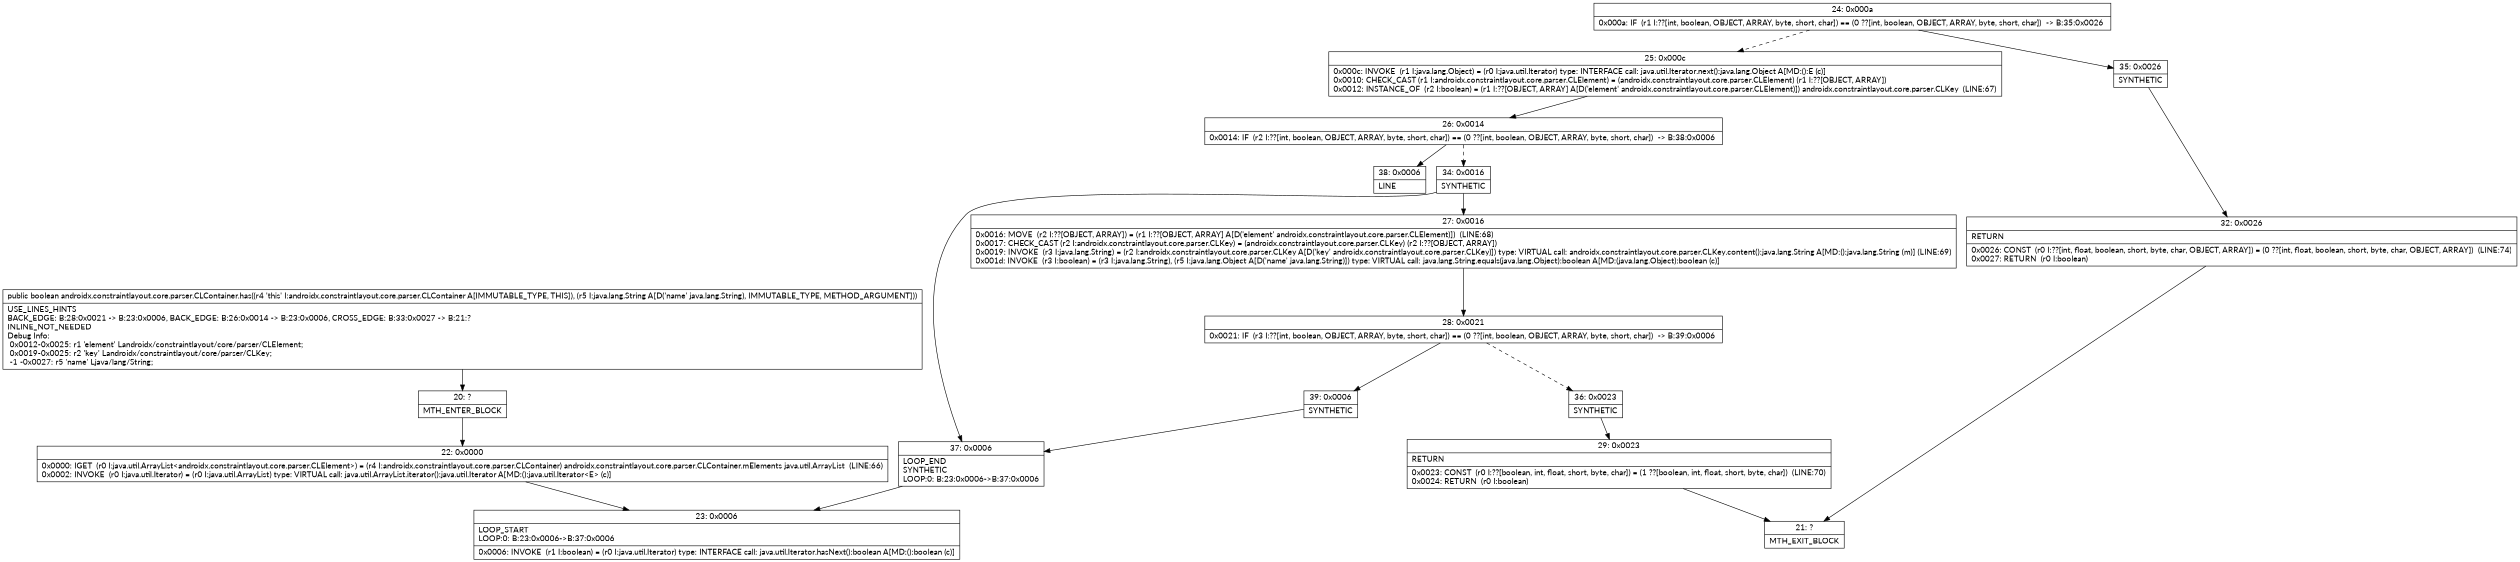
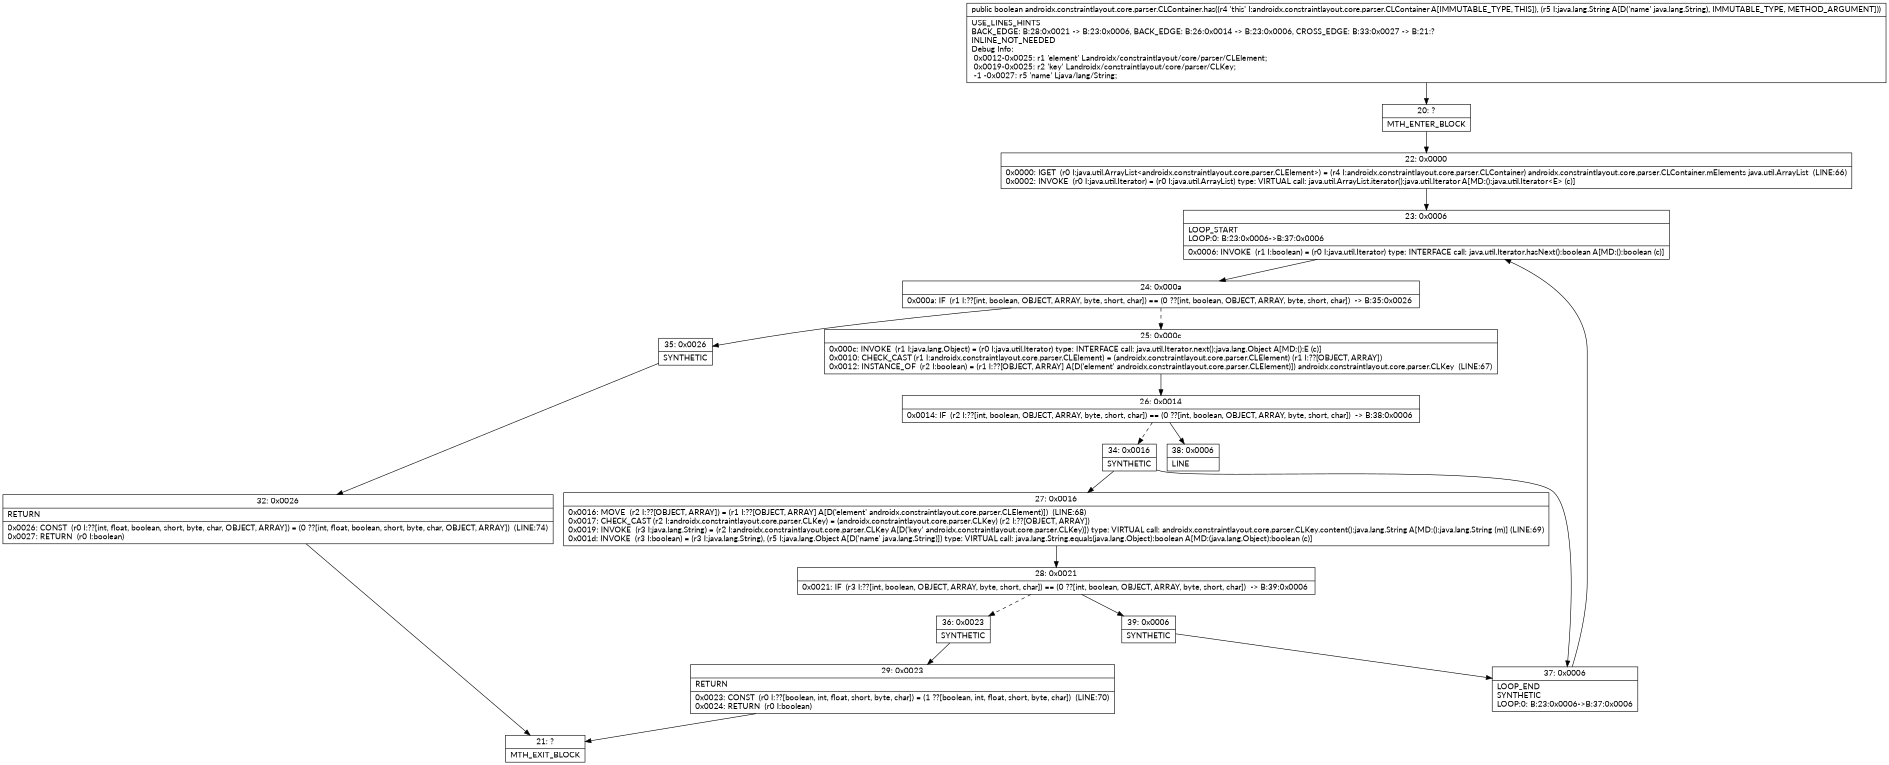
edge "23: 0x0006" -> "24: 0x000a": added
